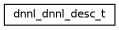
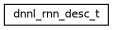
node "dnnl_dnnl_desc_t": label "dnnl_dnnl_desc_t" -> "dnnl_rnn_desc_t"
